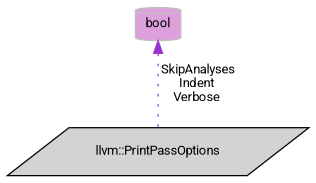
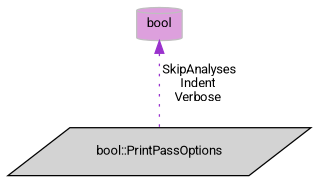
node "llvm::PrintPassOptions": label "llvm::PrintPassOptions" -> "bool::PrintPassOptions"
